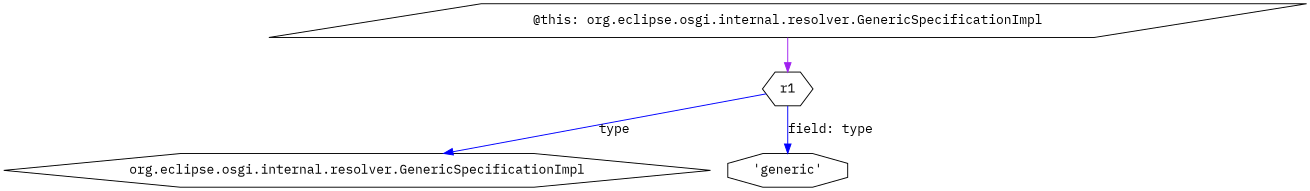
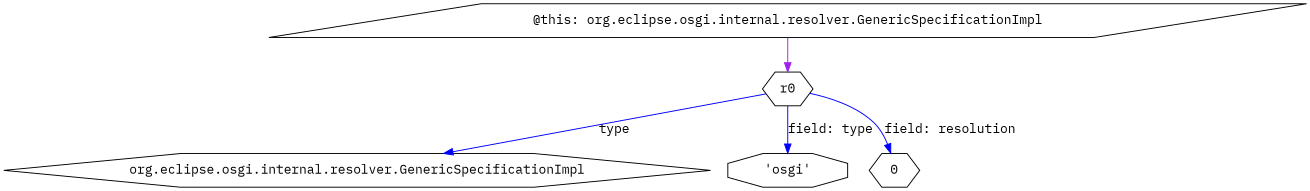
node "r1": label "r1" -> "r0"
node "'generic'": label "'generic'" -> "'osgi'"
node "0": added
